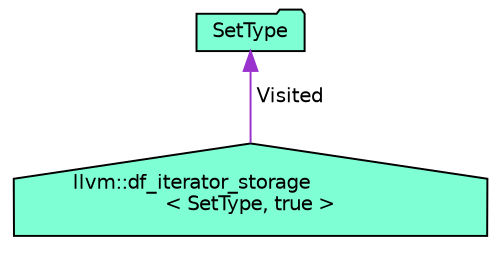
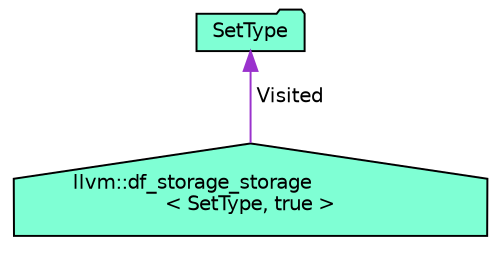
node "llvm::df_iterator_storage < SetType, true >": label "llvm::df_iterator_storage < SetType, true >" -> "llvm::df_storage_storage < SetType, true >"
